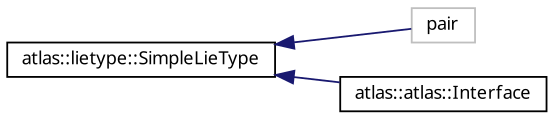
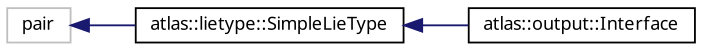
edge "pair" -> "atlas::lietype::SimpleLieType": reversed
node "atlas::atlas::Interface": label "atlas::atlas::Interface" -> "atlas::output::Interface"
